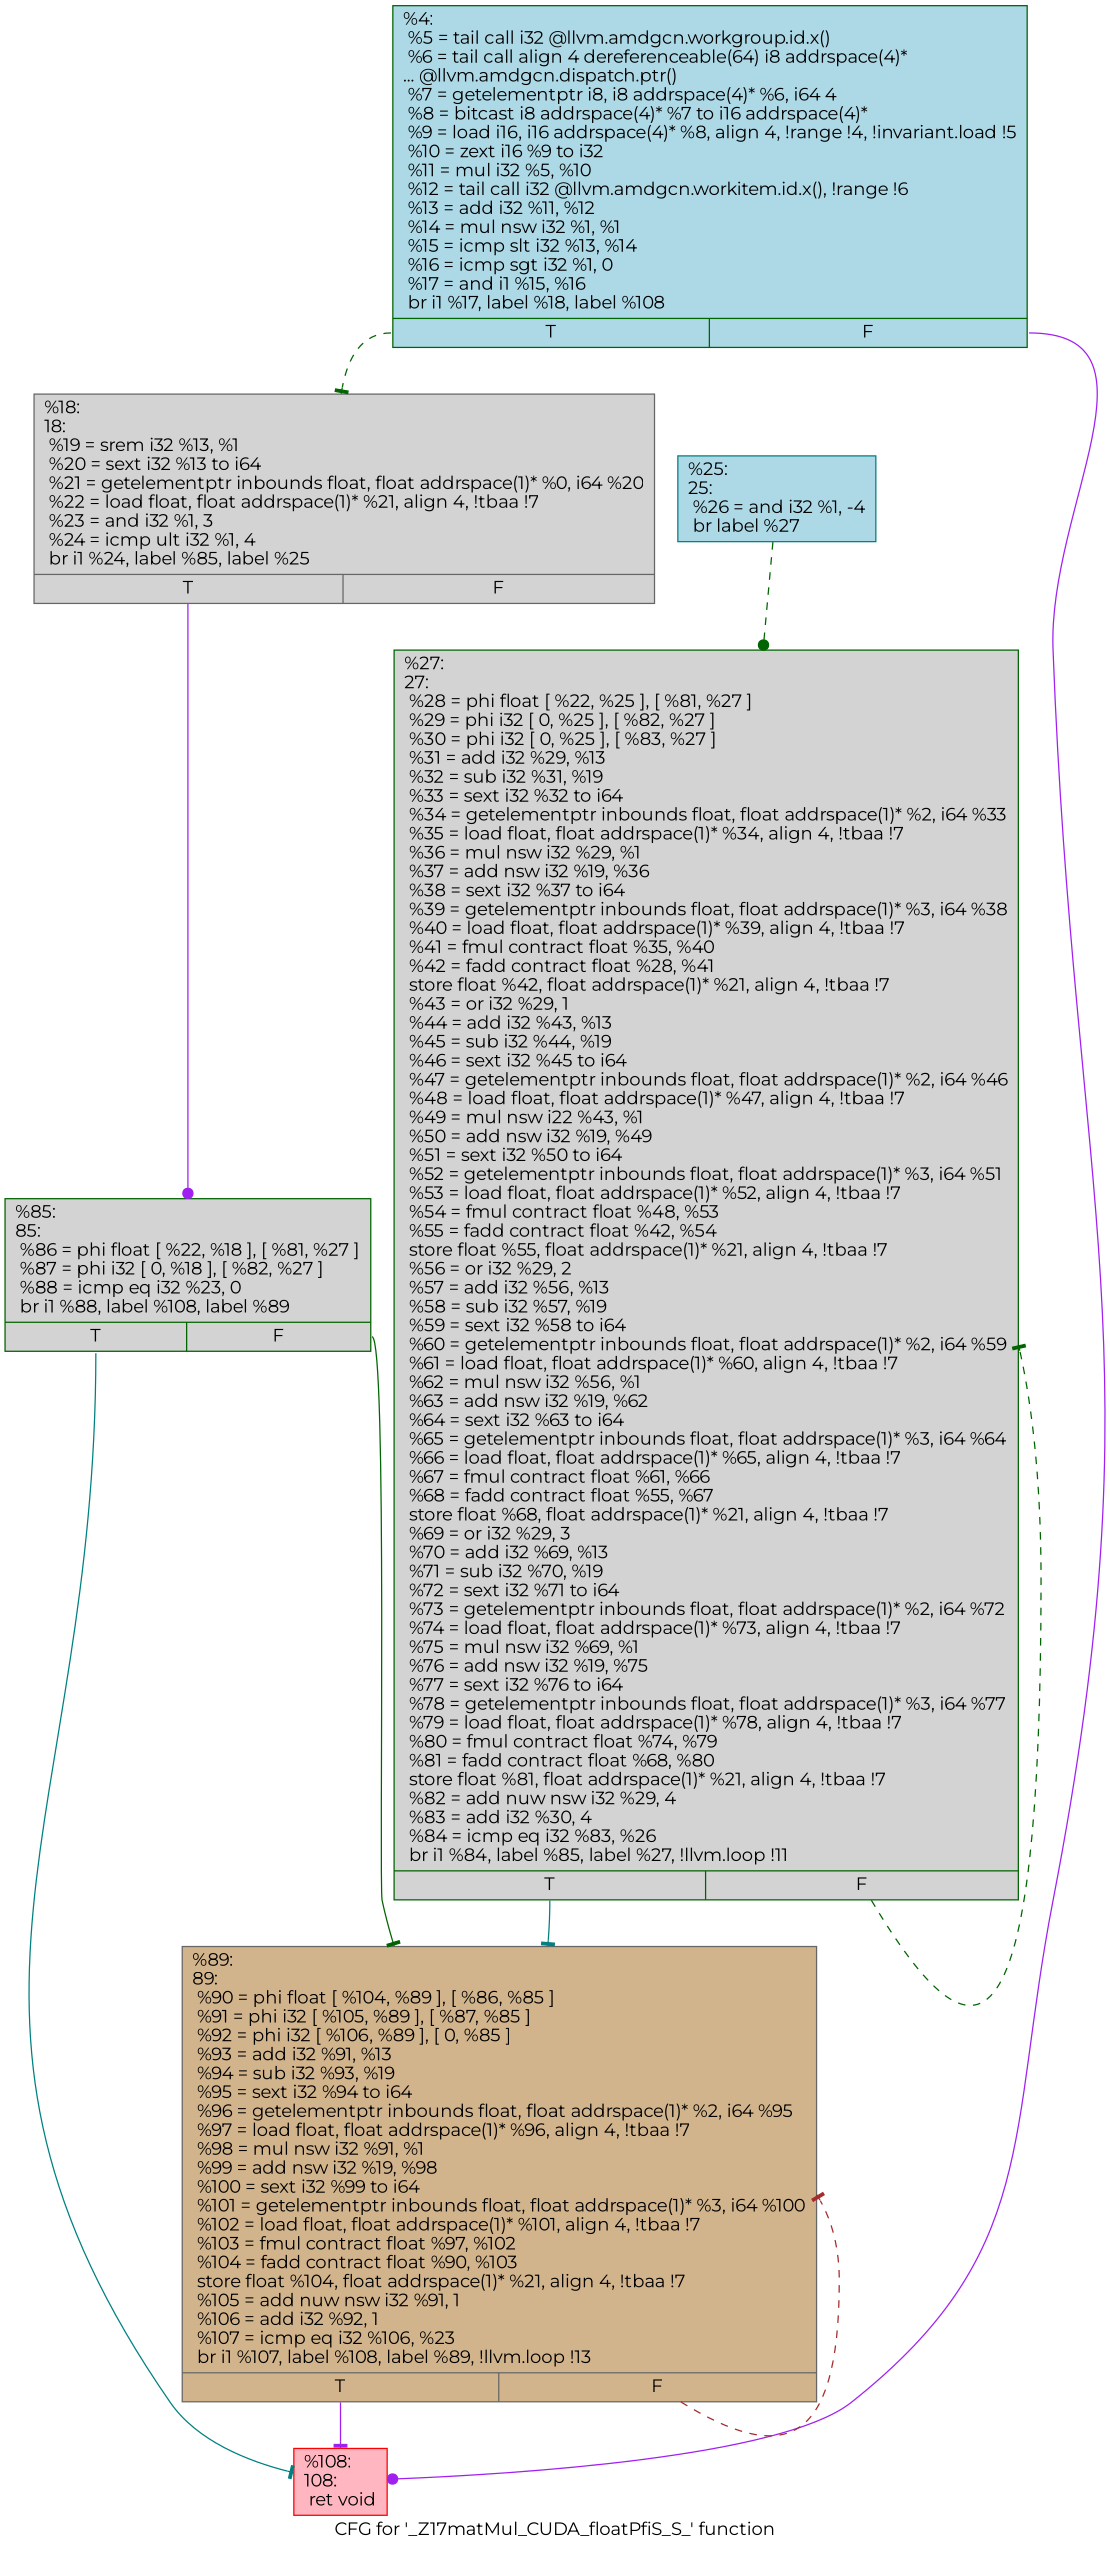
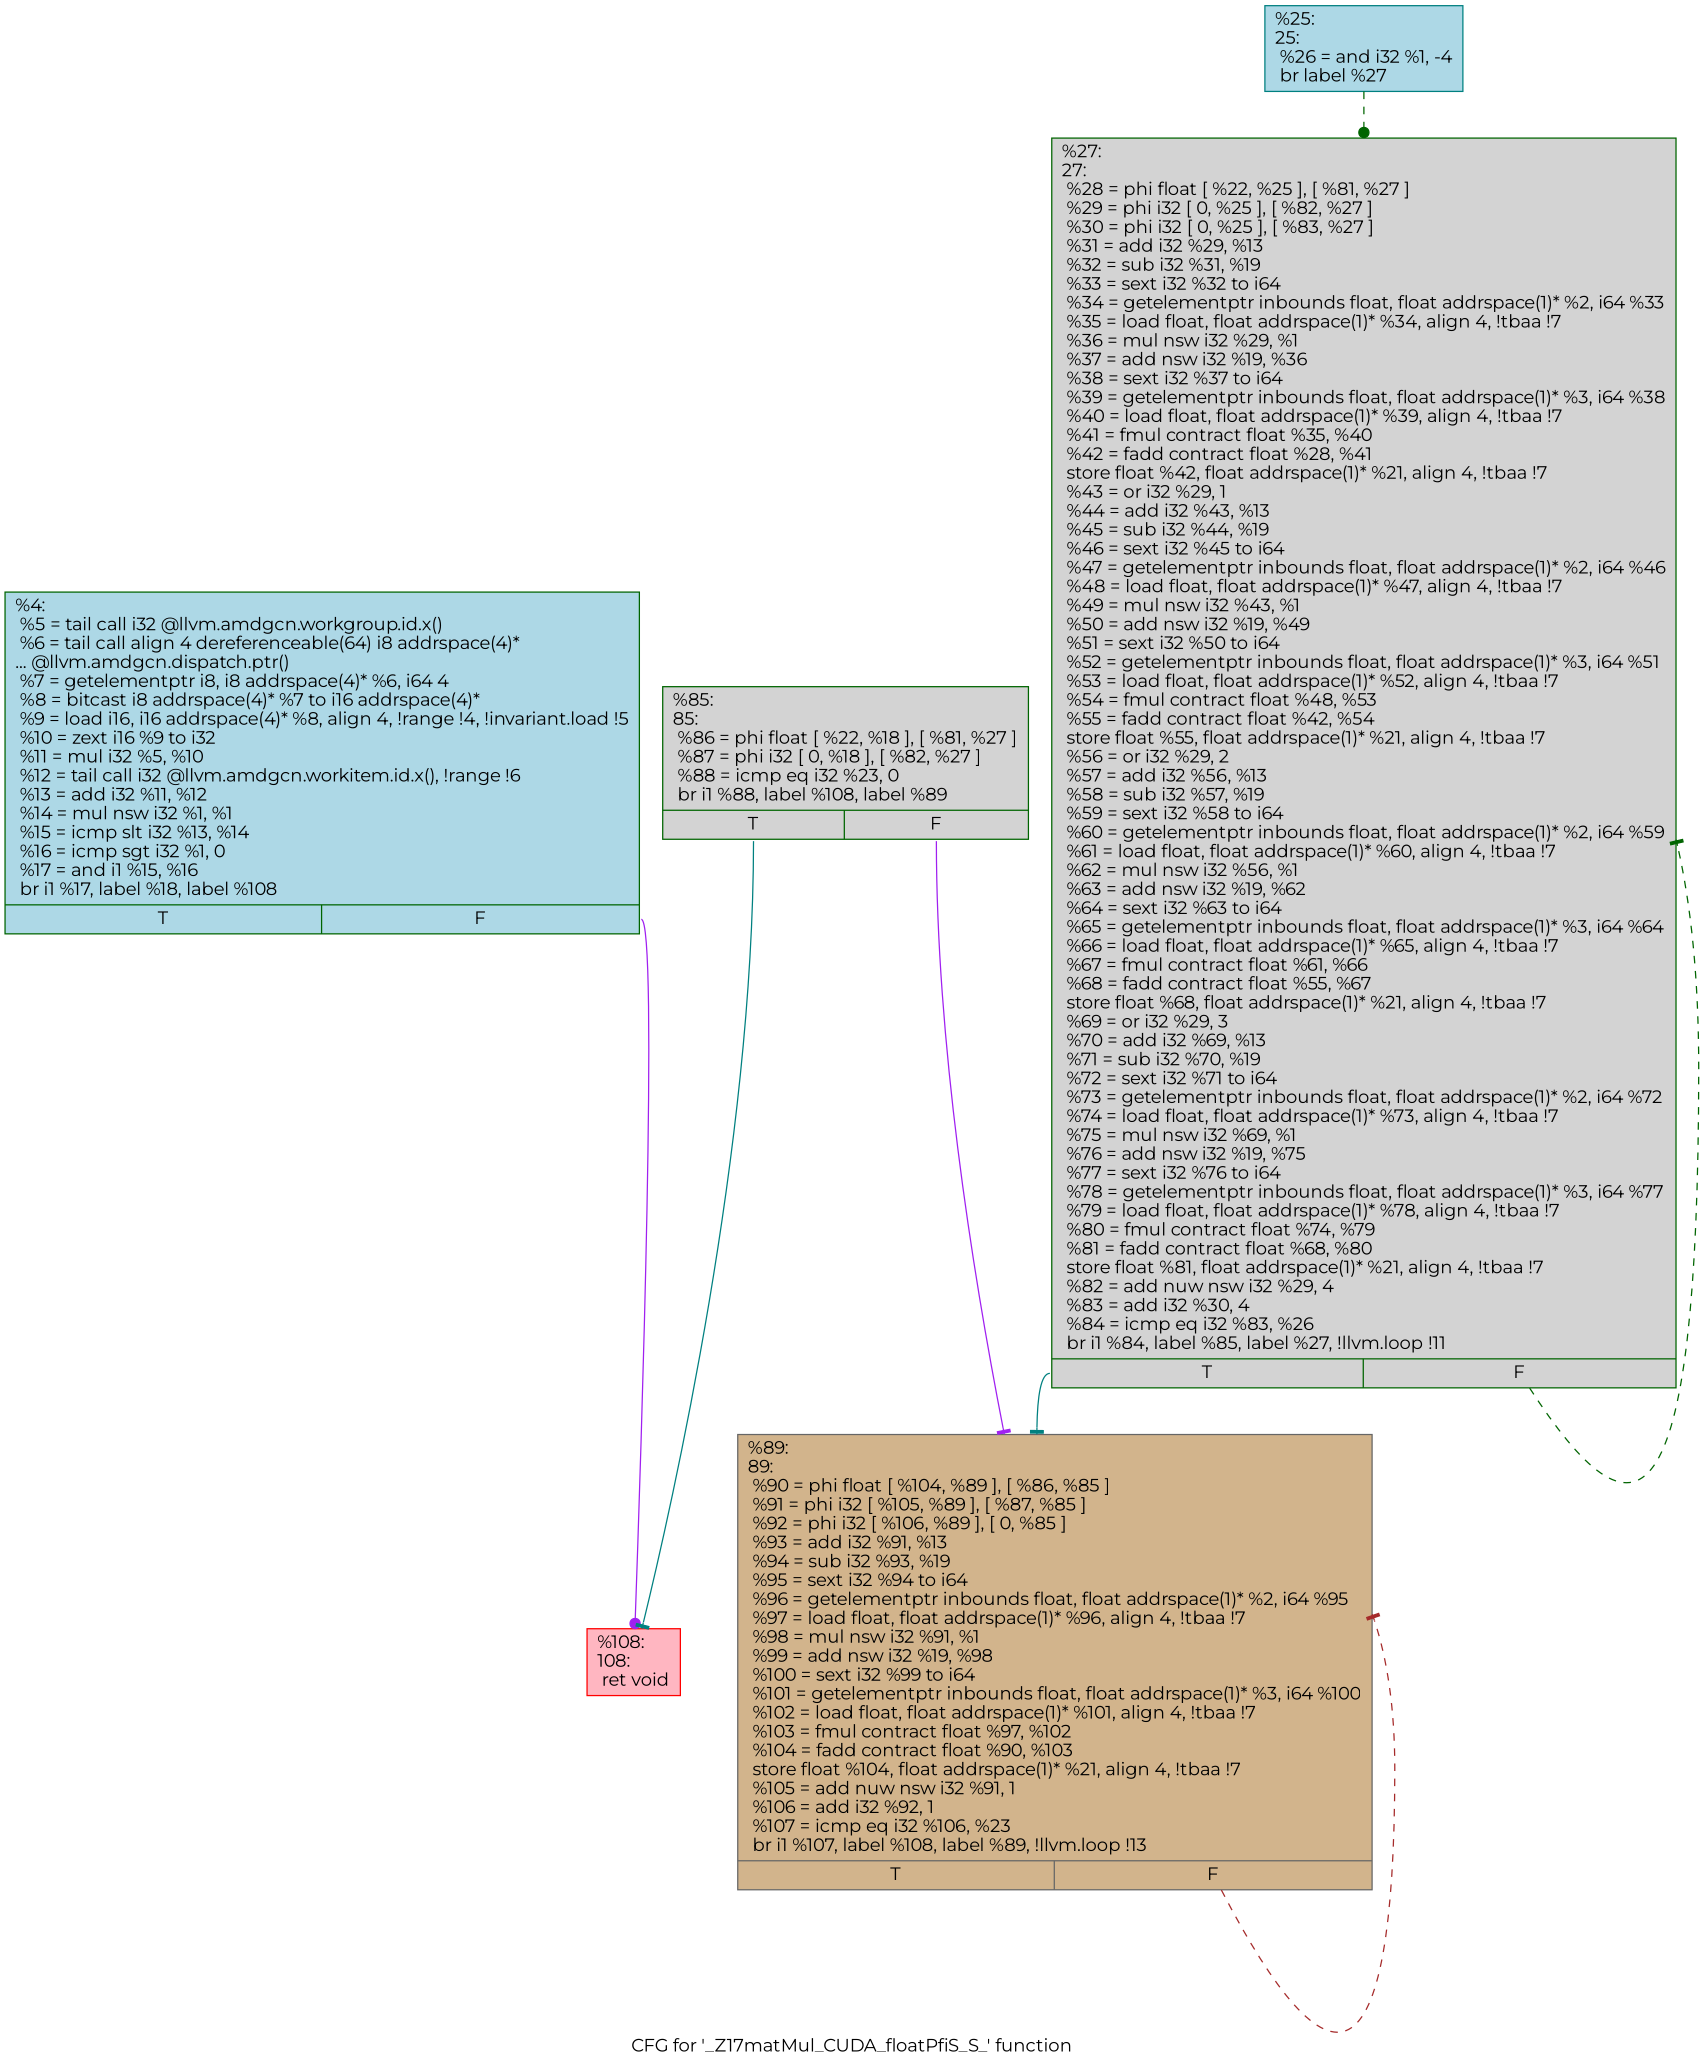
node "%18:": removed
node "%27:": text "%49 = mul nsw i22 %43, %1" -> "%49 = mul nsw i32 %43, %1"
edge "%85:" -> "%89:": color darkgreen -> purple
edge "%89:" -> "%108:": removed
